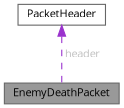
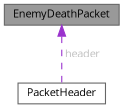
edge "EnemyDeathPacket" -> "PacketHeader": reversed
